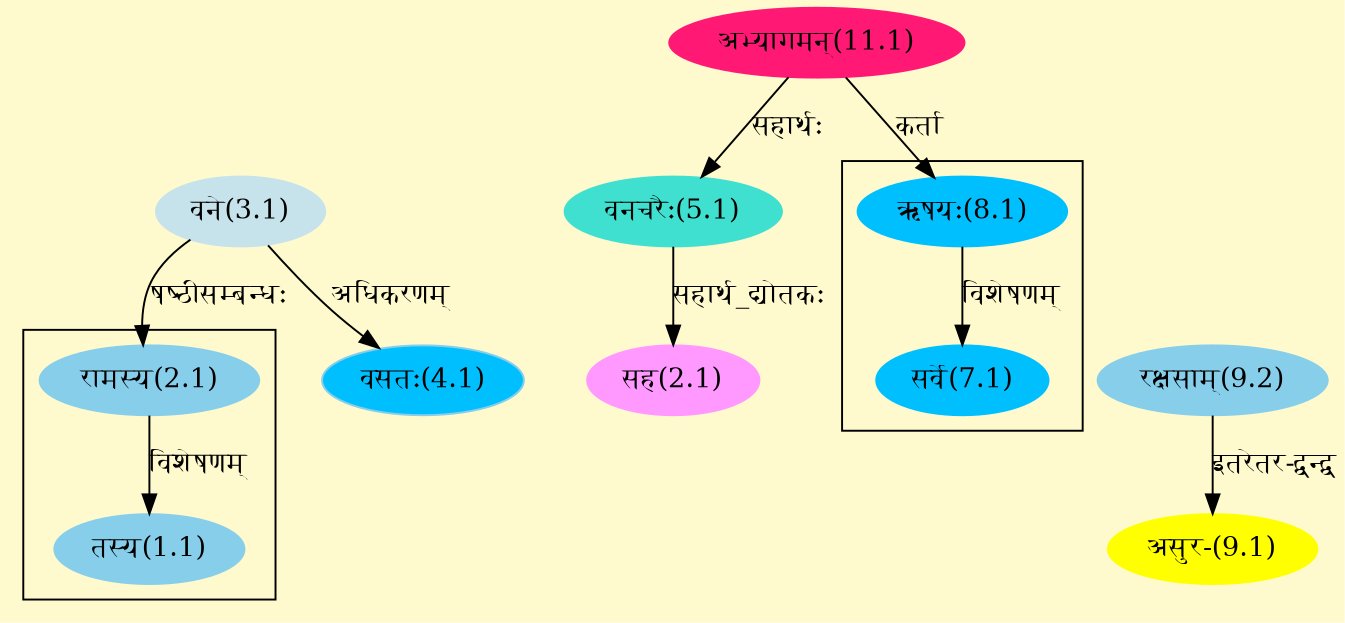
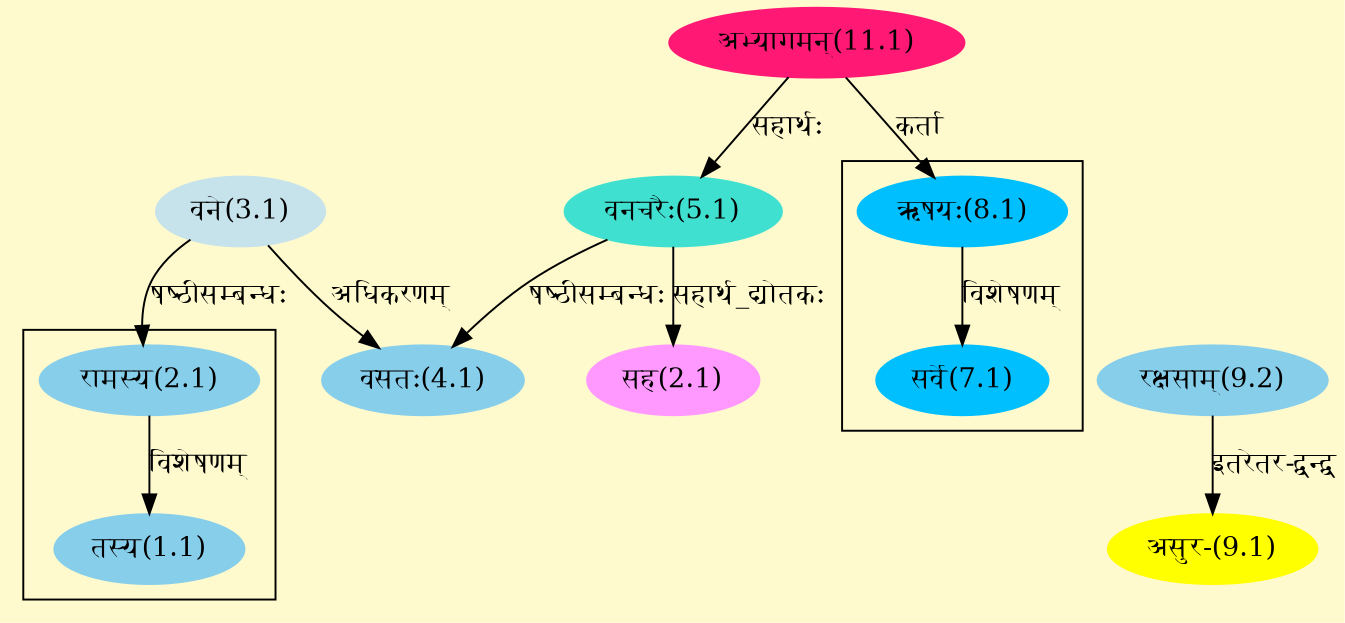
edge "वनचरैः(5.1)" -> "वसतः(4.1)": added, label "षष्ठीसम्बन्धः"
node "वसतः(4.1)": fillcolor #00bfff -> #87ceeb
